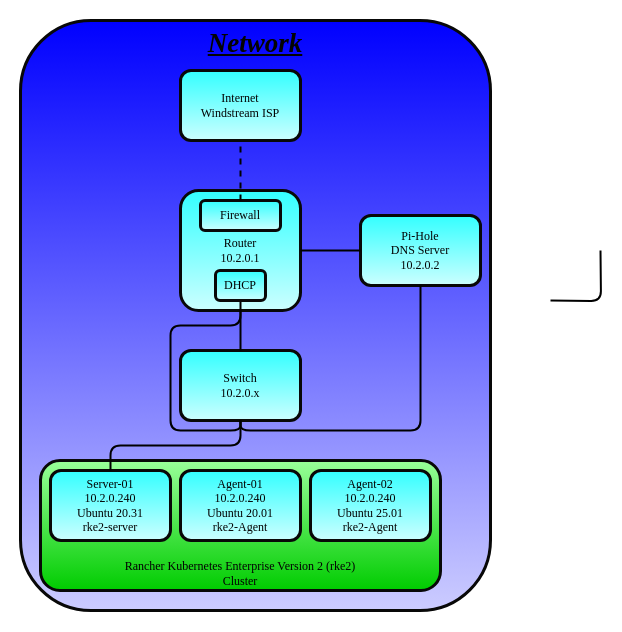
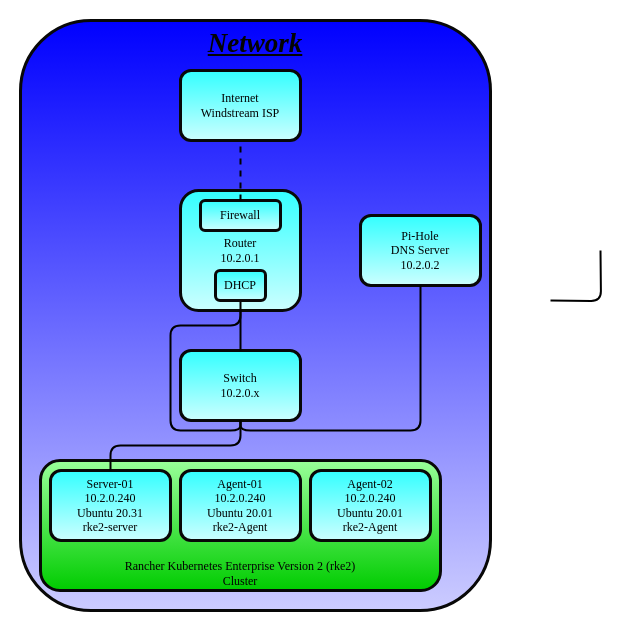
edge "Router 10.2.0.1" -- "Pi-Hole DNS Server 10.2.0.2": removed
node "Agent-02 10.2.0.240 Ubuntu 25.01 rke2-Agent": label "Agent-02 10.2.0.240 Ubuntu 25.01 rke2-Agent" -> "Agent-02 10.2.0.240 Ubuntu 20.01 rke2-Agent"
